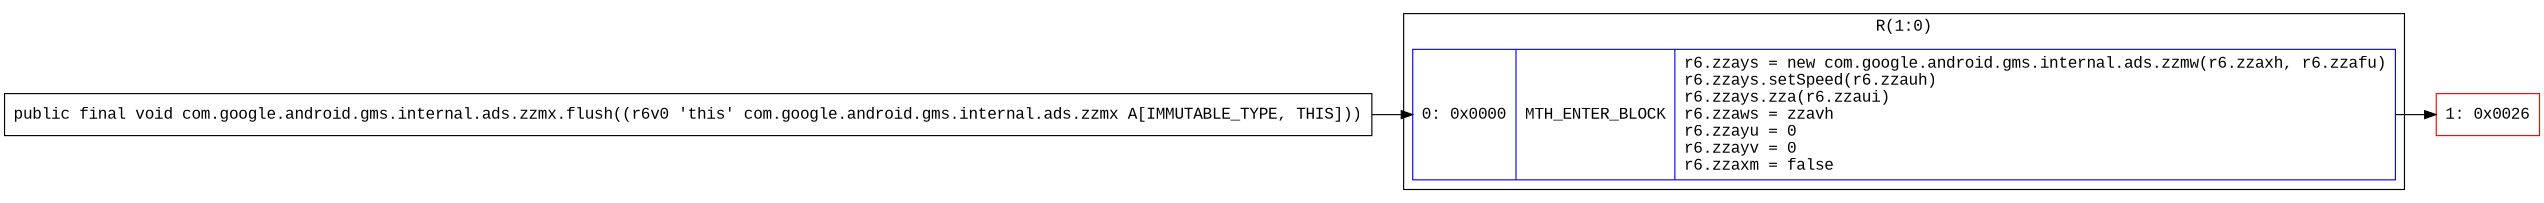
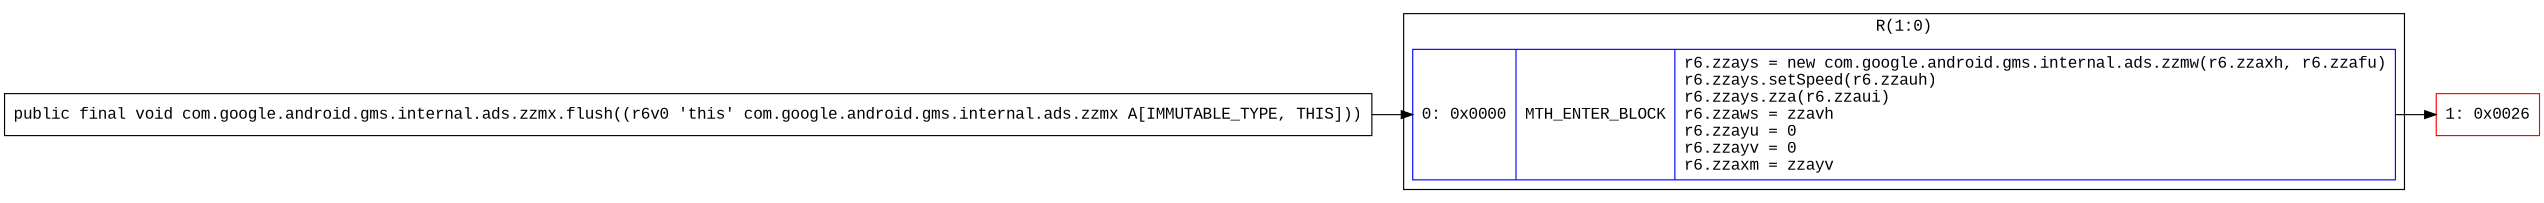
node "0: 0x0000": text "r6.zzaxm = false" -> "r6.zzaxm = zzayv"
